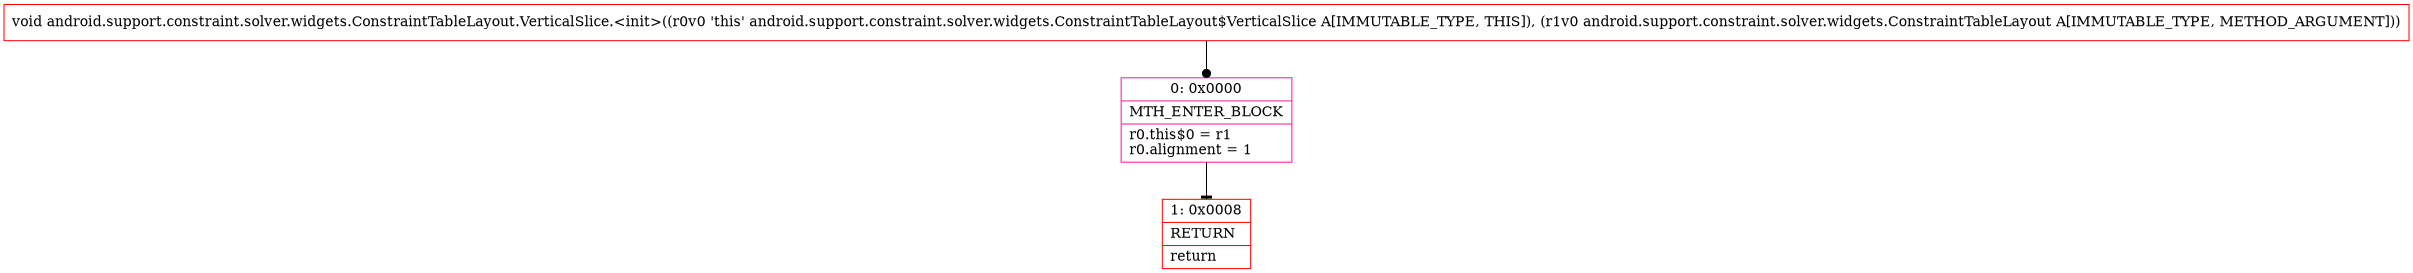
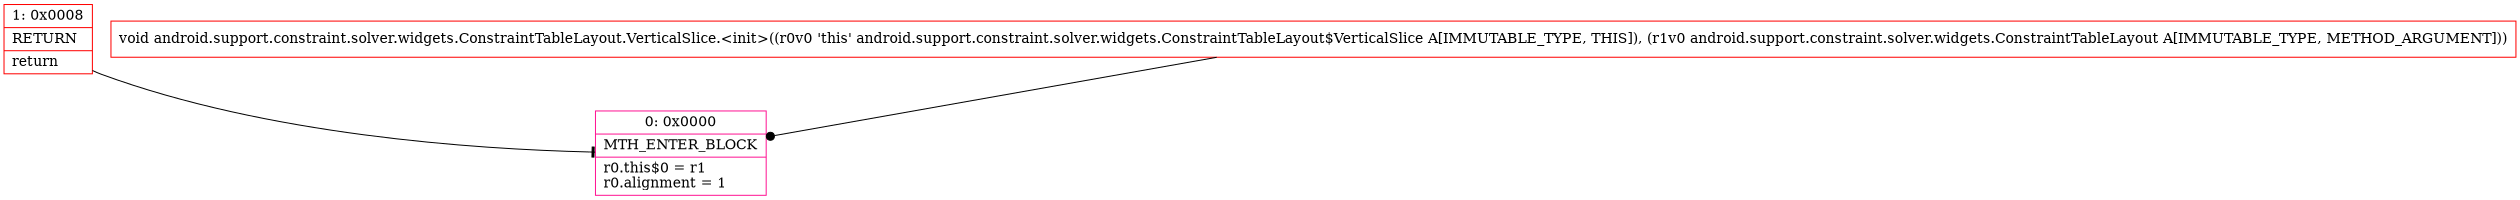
edge "0: 0x0000" -> "1: 0x0008": reversed
